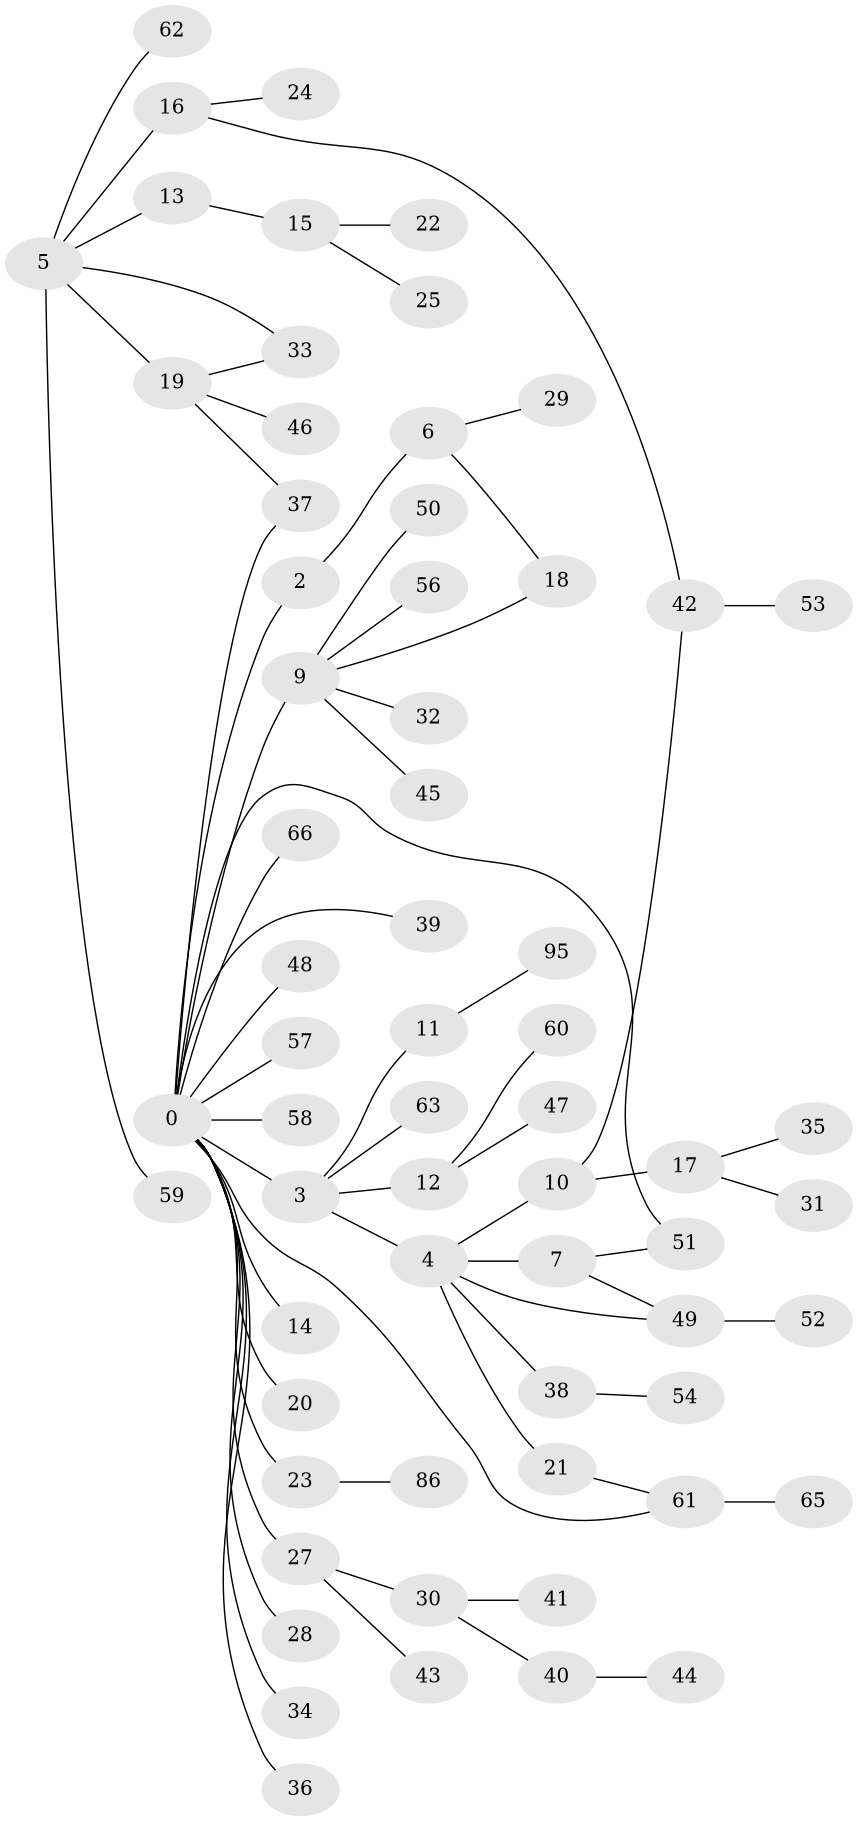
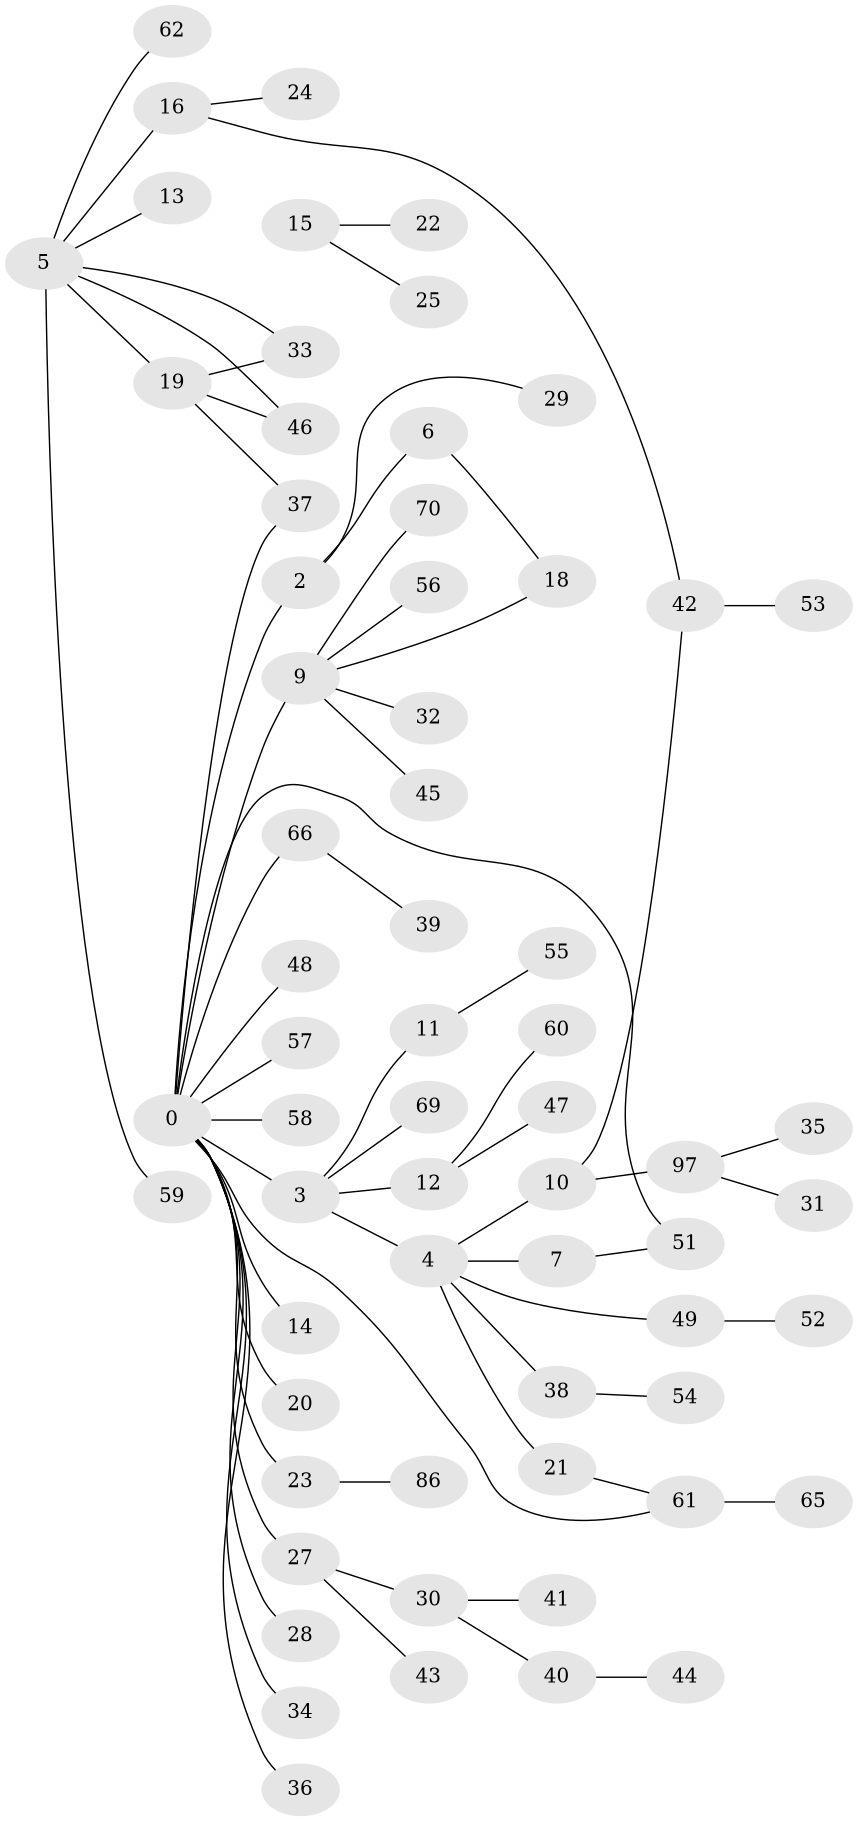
edge "13" -- "15": removed
edge "5" -- "46": added
edge "29" -- "6": now "29" -- "2"
node "50": label "50" -> "70"
edge "39" -- "0": now "39" -- "66"
node "95": label "95" -> "55"
node "63": label "63" -> "69"
node "17": label "17" -> "97"
edge "7" -- "49": removed
